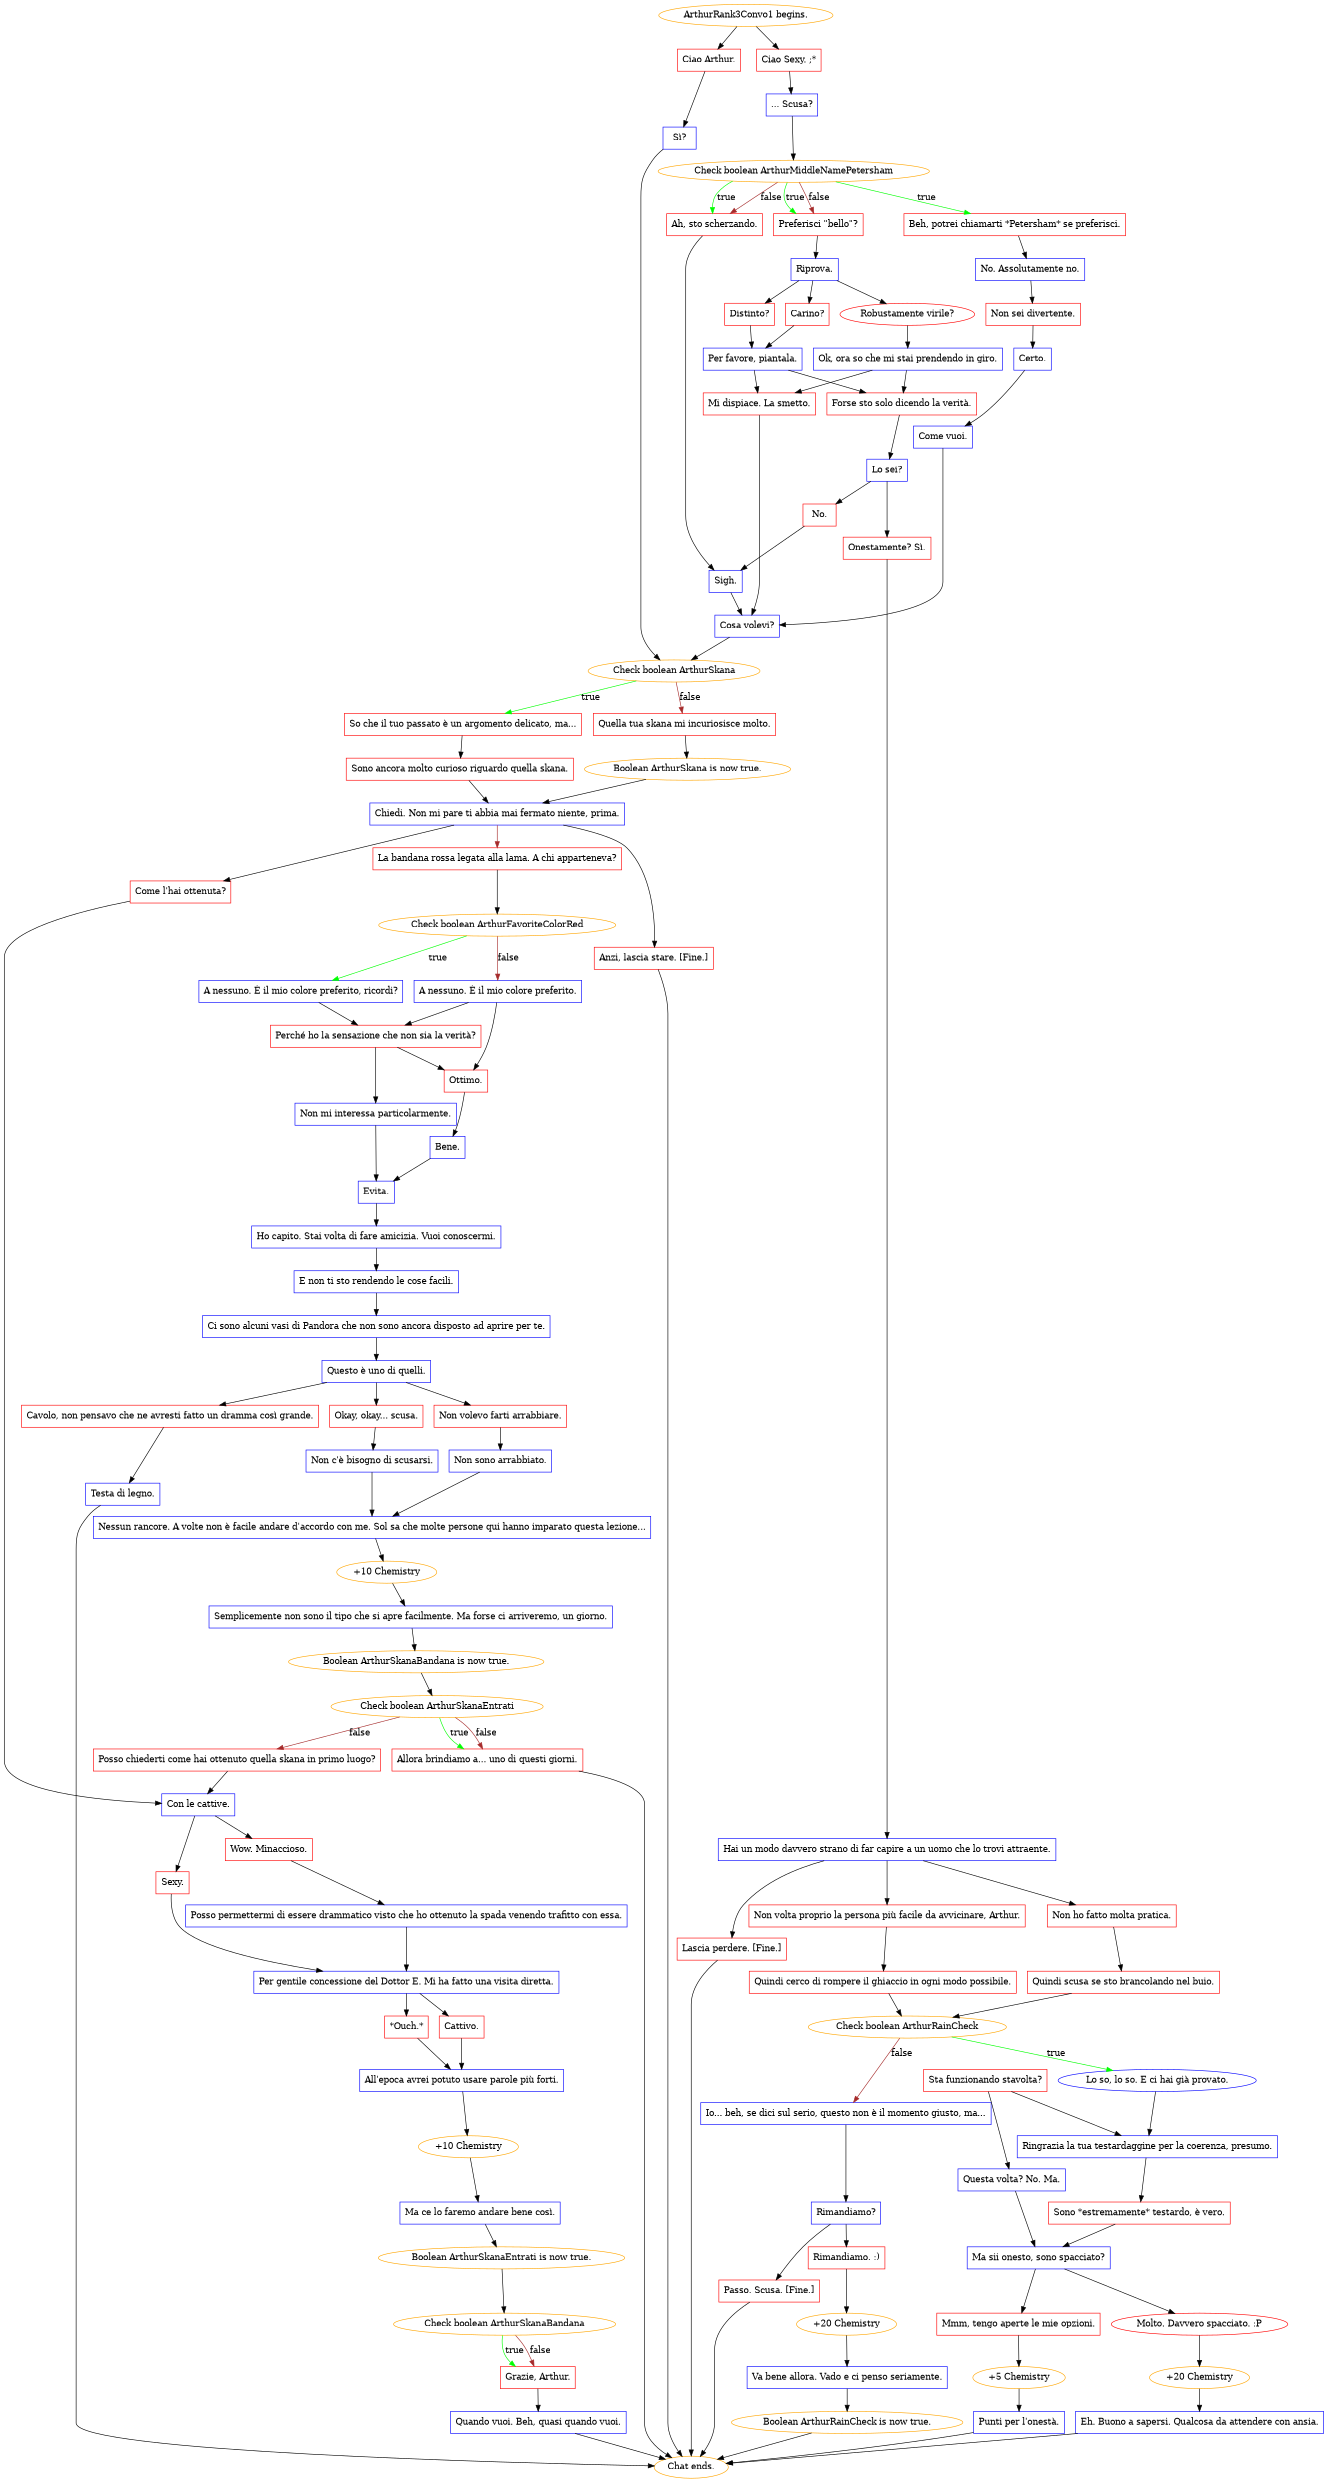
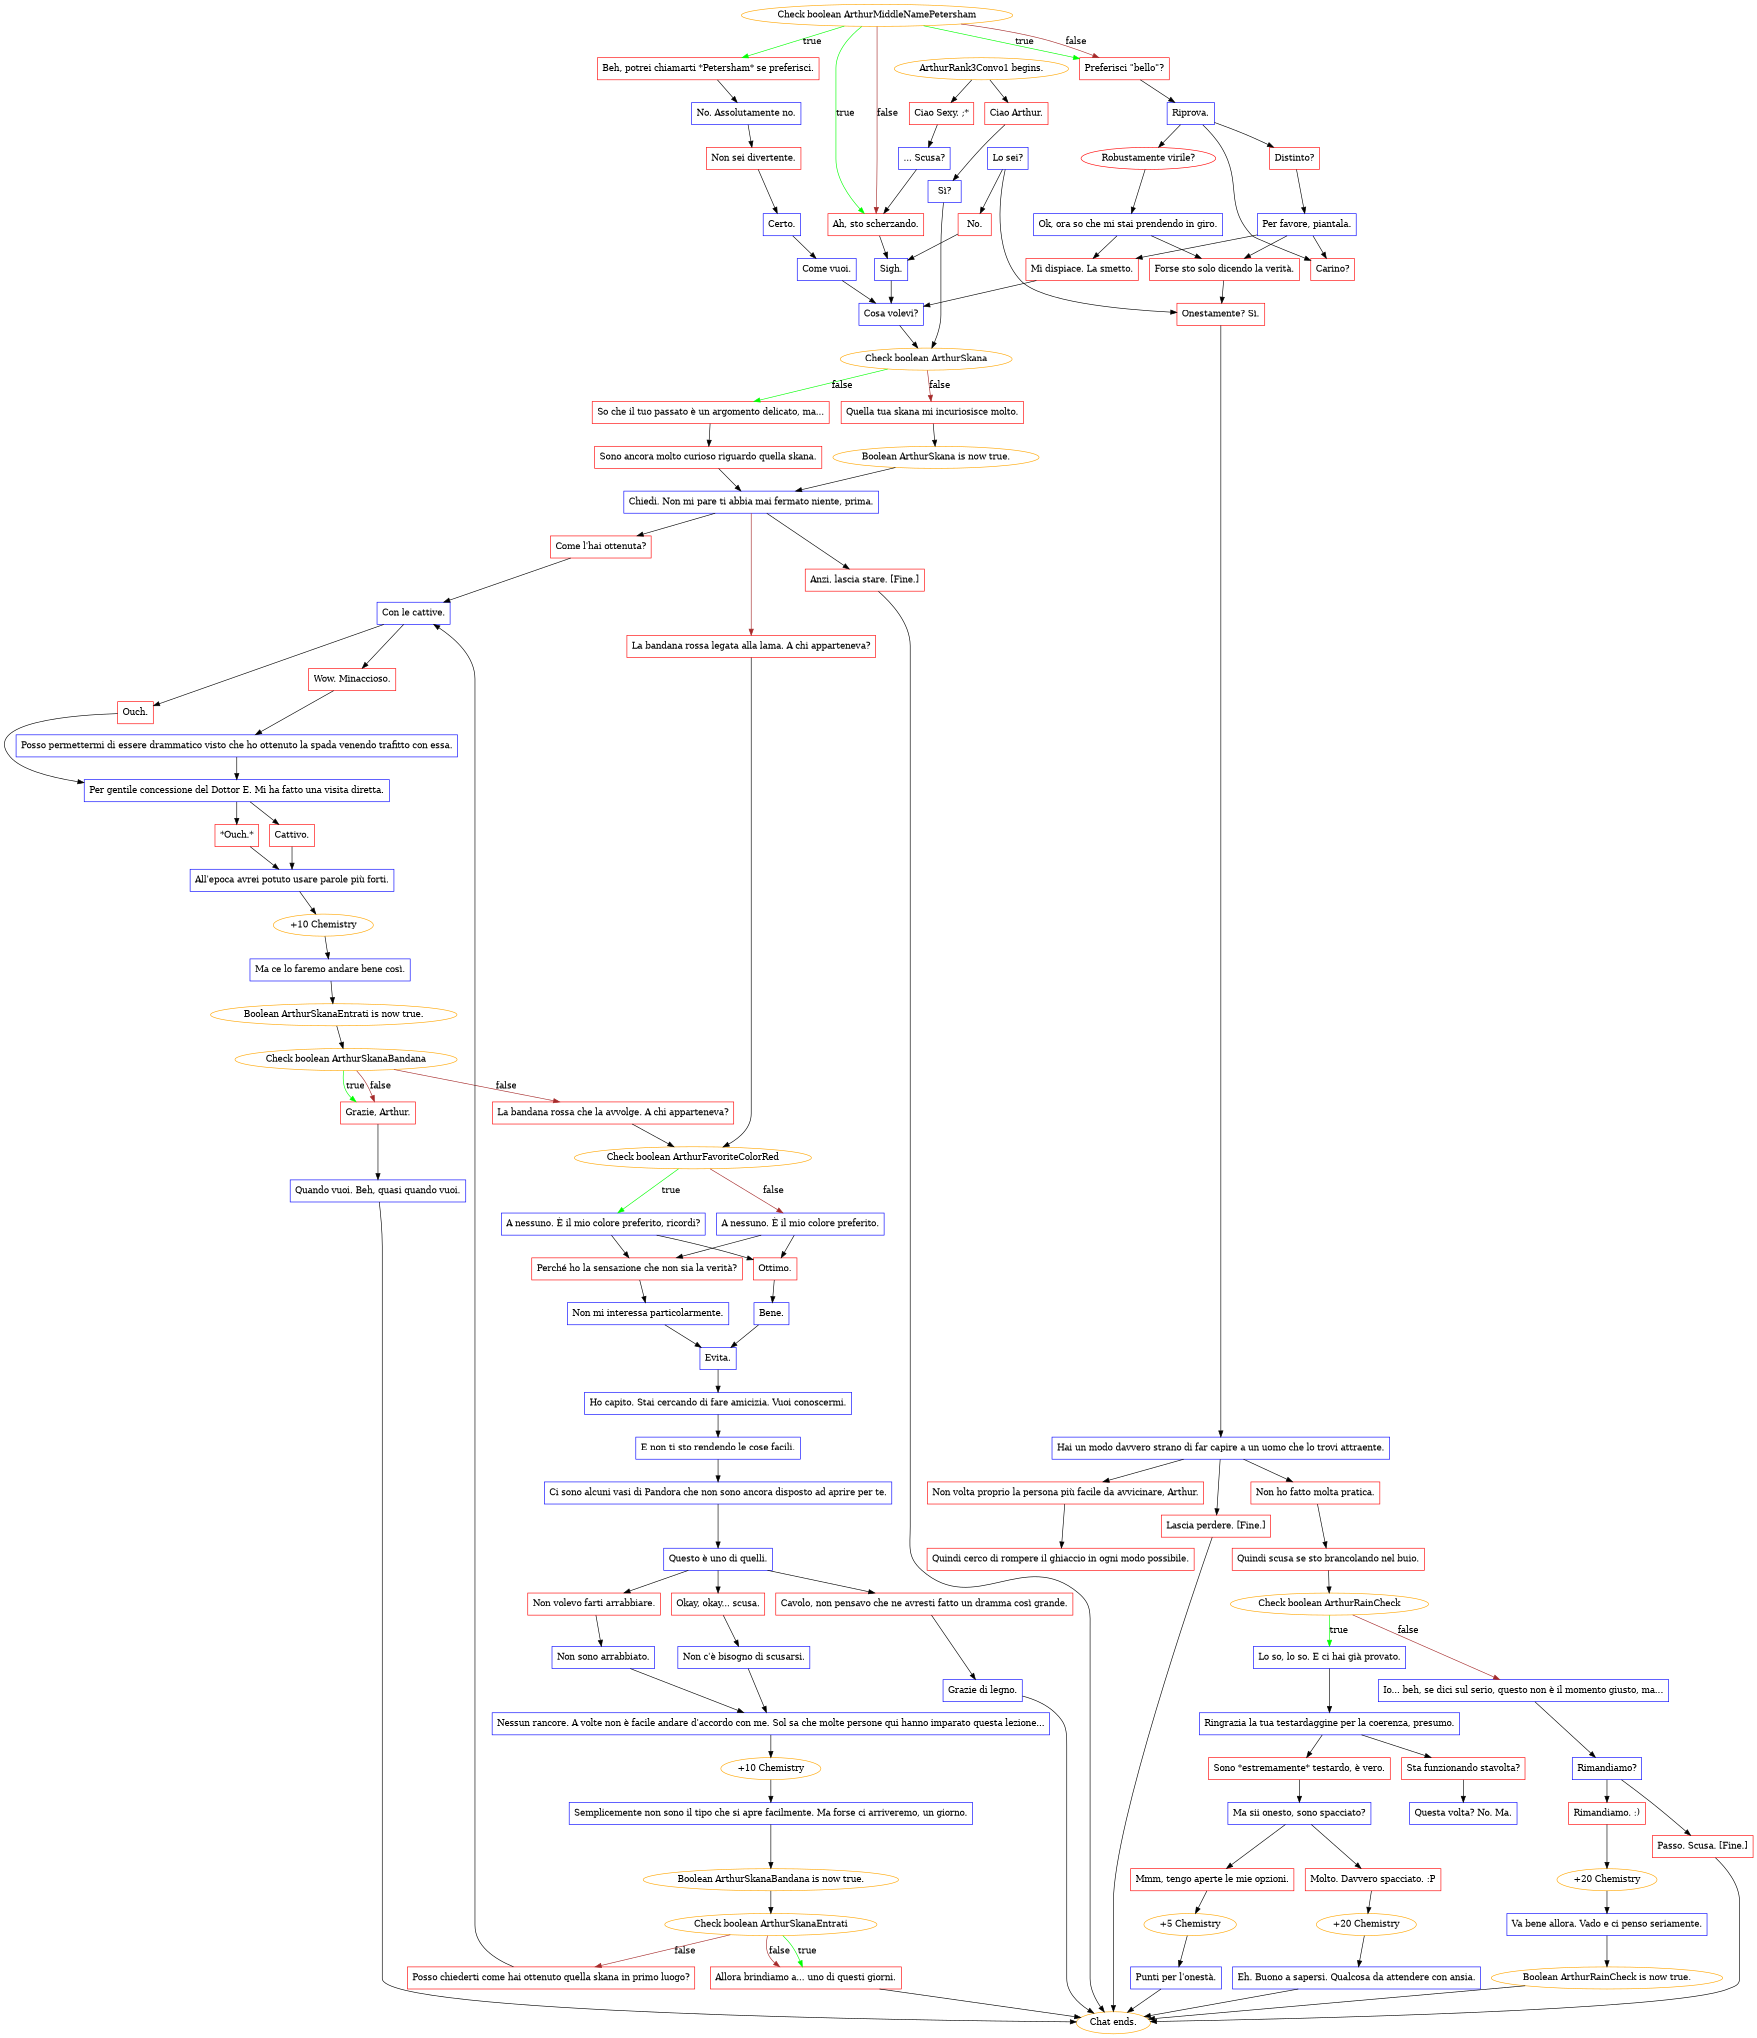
edge "... Scusa?" -> "Check boolean ArthurMiddleNamePetersham": now "... Scusa?" -> "Ah, sto scherzando."
edge "Carino?" -> "Per favore, piantala.": reversed
edge "Forse sto solo dicendo la verità." -> "Lo sei?": now "Forse sto solo dicendo la verità." -> "Onestamente? Sì."
edge "Check boolean ArthurSkana" -> "So che il tuo passato è un argomento delicato, ma...": label "true" -> "false"
edge "Perché ho la sensazione che non sia la verità?" -> "Ottimo.": now "A nessuno. È il mio colore preferito, ricordi?" -> "Ottimo."
node "La bandana rossa che la avvolge. A chi apparteneva?": added
node "Ho capito. Stai volta di fare amicizia. Vuoi conoscermi.": label "Ho capito. Stai volta di fare amicizia. Vuoi conoscermi." -> "Ho capito. Stai cercando di fare amicizia. Vuoi conoscermi."
node "Testa di legno.": label "Testa di legno." -> "Grazie di legno."
node "Sexy.": label "Sexy." -> "Ouch."
edge "Quindi cerco di rompere il ghiaccio in ogni modo possibile." -> "Check boolean ArthurRainCheck": removed
node "Lo so, lo so. E ci hai già provato.": shape ellipse -> box
edge "Sta funzionando stavolta?" -> "Ringrazia la tua testardaggine per la coerenza, presumo.": reversed
edge "Questa volta? No. Ma." -> "Ma sii onesto, sono spacciato?": removed
node "Molto. Davvero spacciato. :P": shape ellipse -> box
